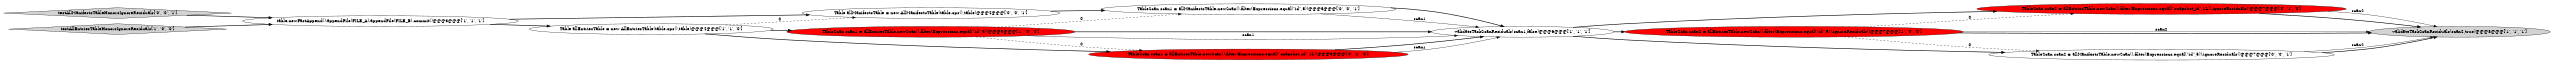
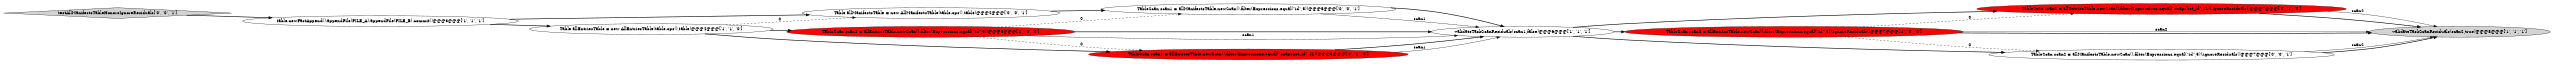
node "testAllEntriesTableHonorsIgnoreResiduals['1', '0', '0']": removed
